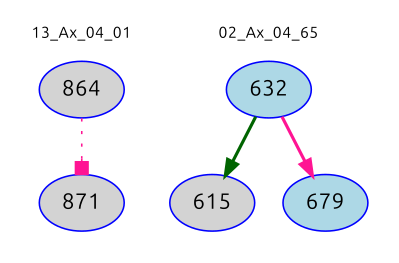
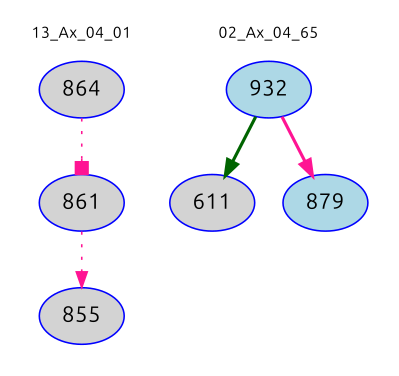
node "632": label "632" -> "932"
node "871": label "871" -> "861"
node "615": label "615" -> "611"
node "679": label "679" -> "879"
node "855": added
